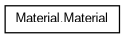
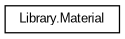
node "Material.Material": label "Material.Material" -> "Library.Material"
